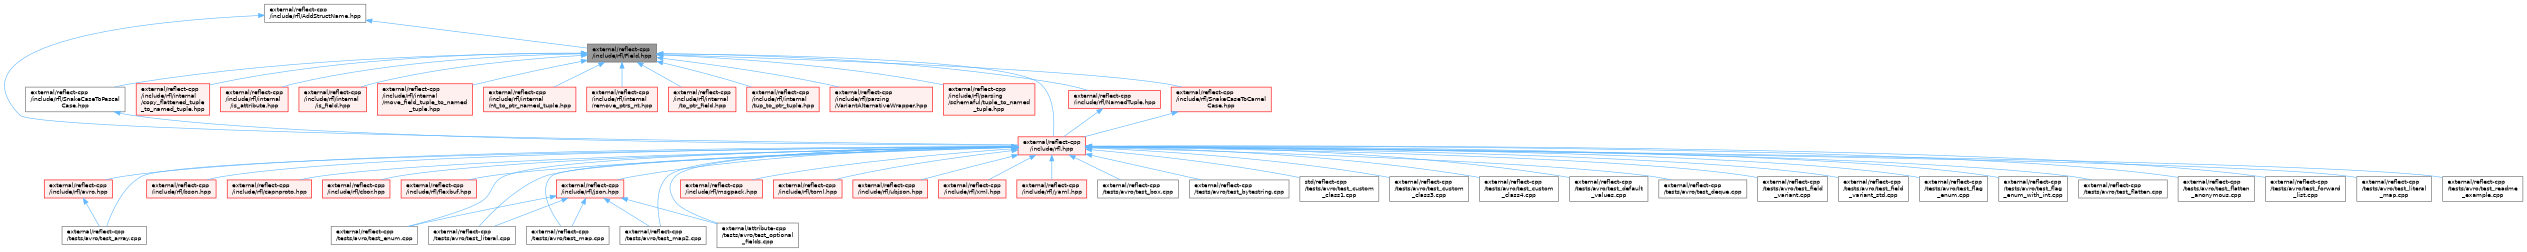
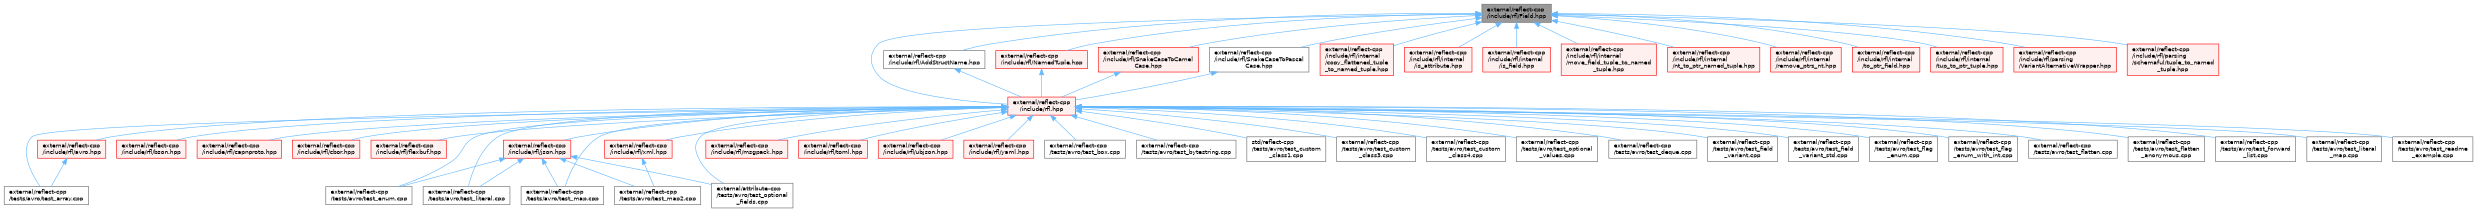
edge "external/reflect-cpp /include/rfl/Field.hpp" -> "external/reflect-cpp /include/rfl/AddStructName.hpp": reversed
edge "external/reflect-cpp /tests/avro/test_map2.cpp" -> "external/reflect-cpp /include/rfl.hpp": now "external/reflect-cpp /tests/avro/test_map2.cpp" -> "external/reflect-cpp /include/rfl/xml.hpp"
node "external/reflect-cpp /tests/avro/test_default _values.cpp": label "external/reflect-cpp /tests/avro/test_default _values.cpp" -> "external/reflect-cpp /tests/avro/test_optional _values.cpp"
